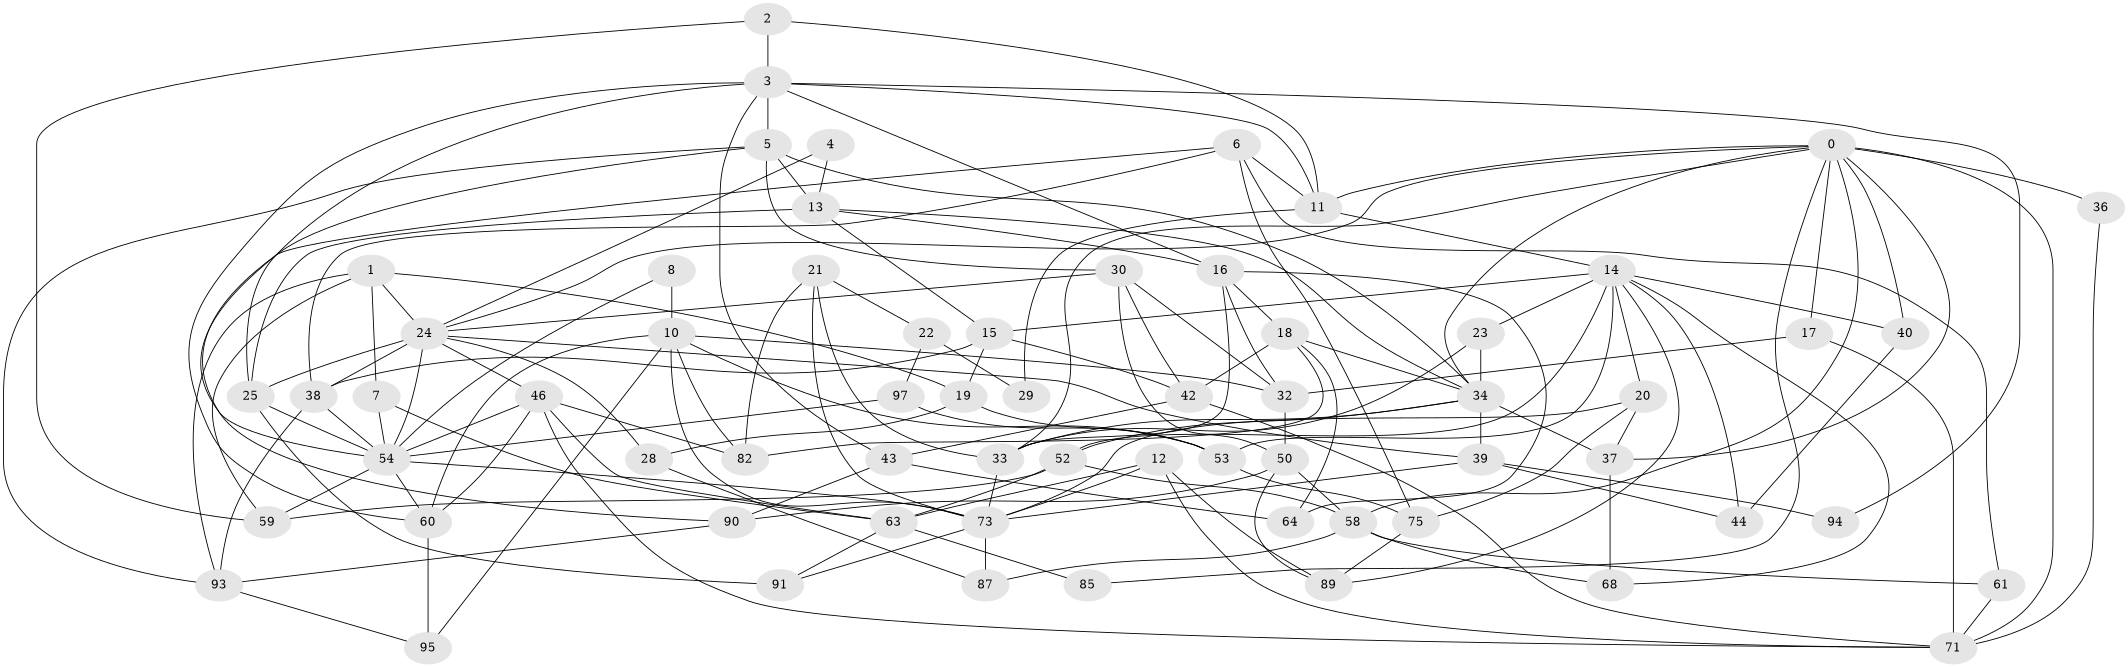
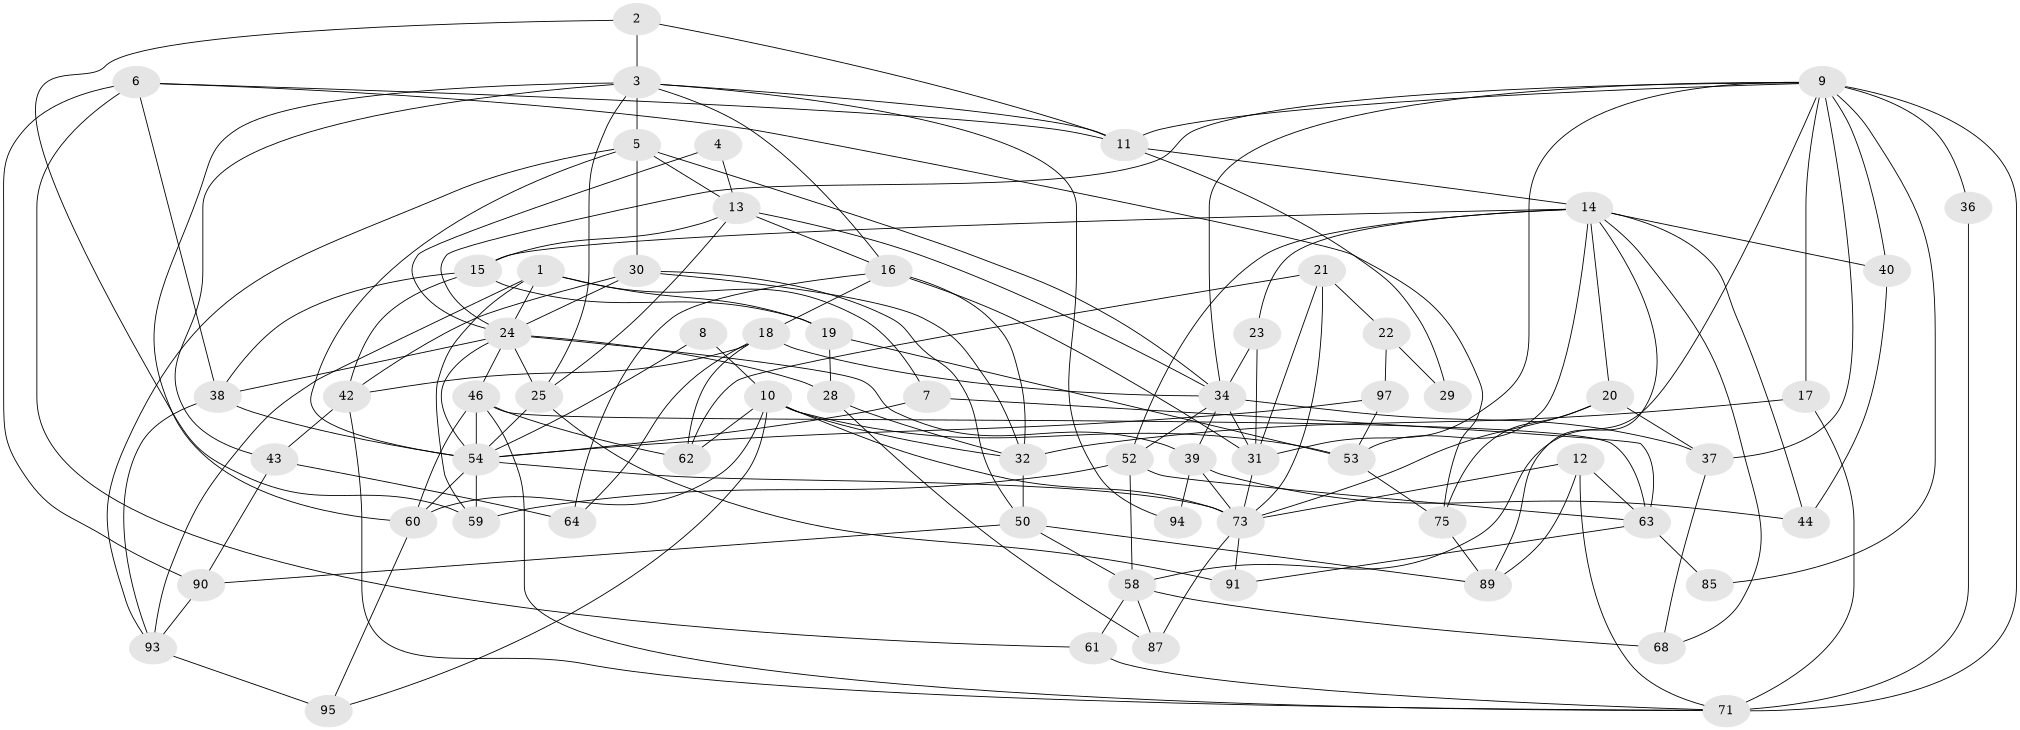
node "0": label "0" -> "9"
edge "28" -- "32": added
node "82": label "82" -> "62"
node "33": label "33" -> "31"
